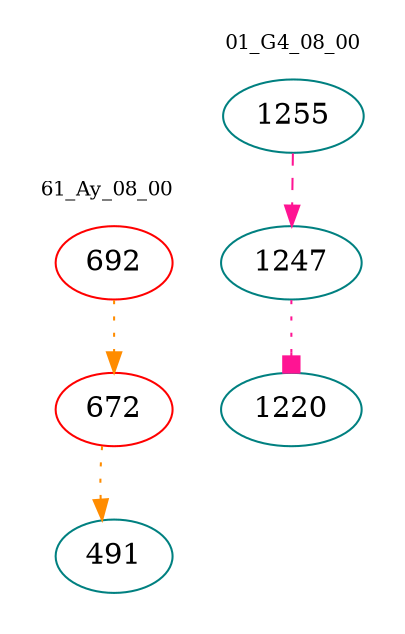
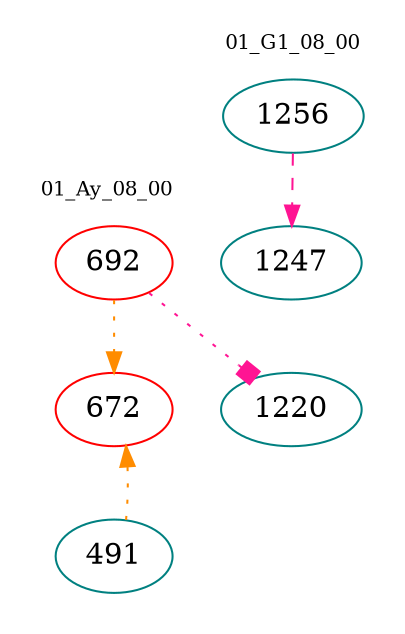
cluster "01_G4_08_00": label "01_G4_08_00" -> "01_G1_08_00"
node "1255": label "1255" -> "1256"
cluster "61_Ay_08_00": label "61_Ay_08_00" -> "01_Ay_08_00"
edge "1247" -> "1220": now "692" -> "1220"
edge "672" -> "491": reversed
